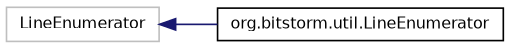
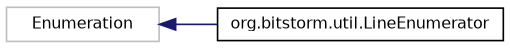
node "LineEnumerator": label "LineEnumerator" -> "Enumeration"
